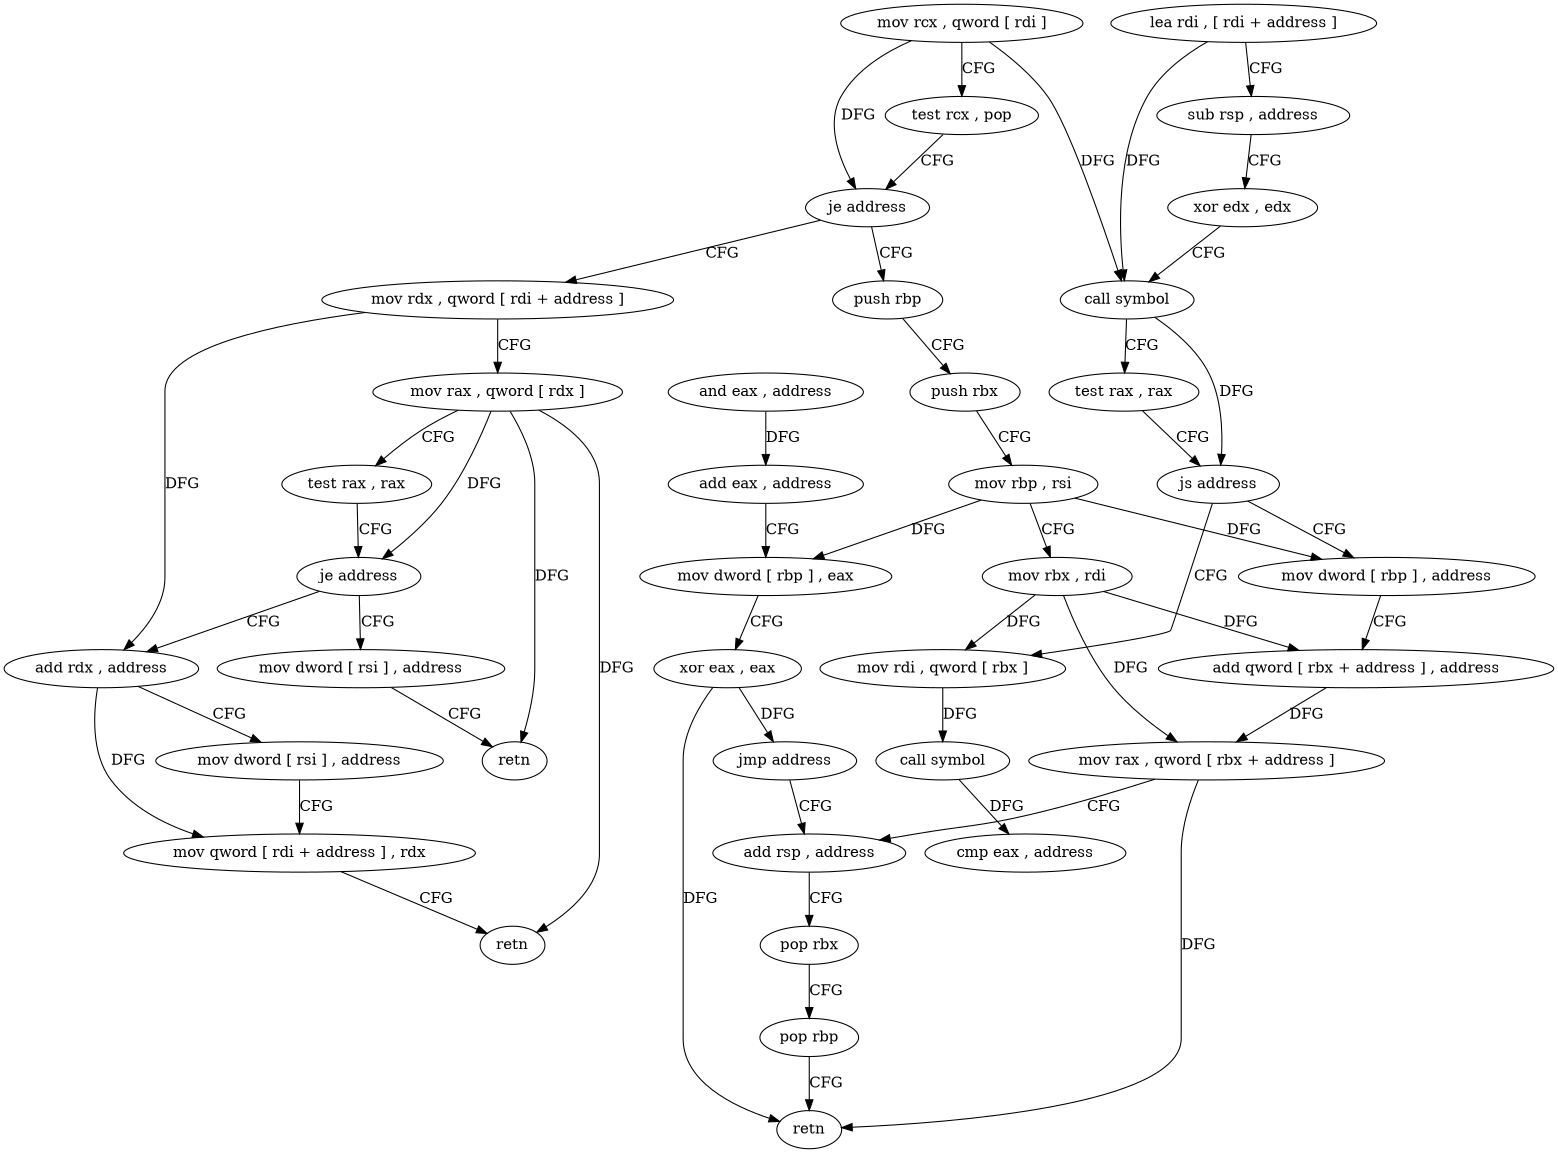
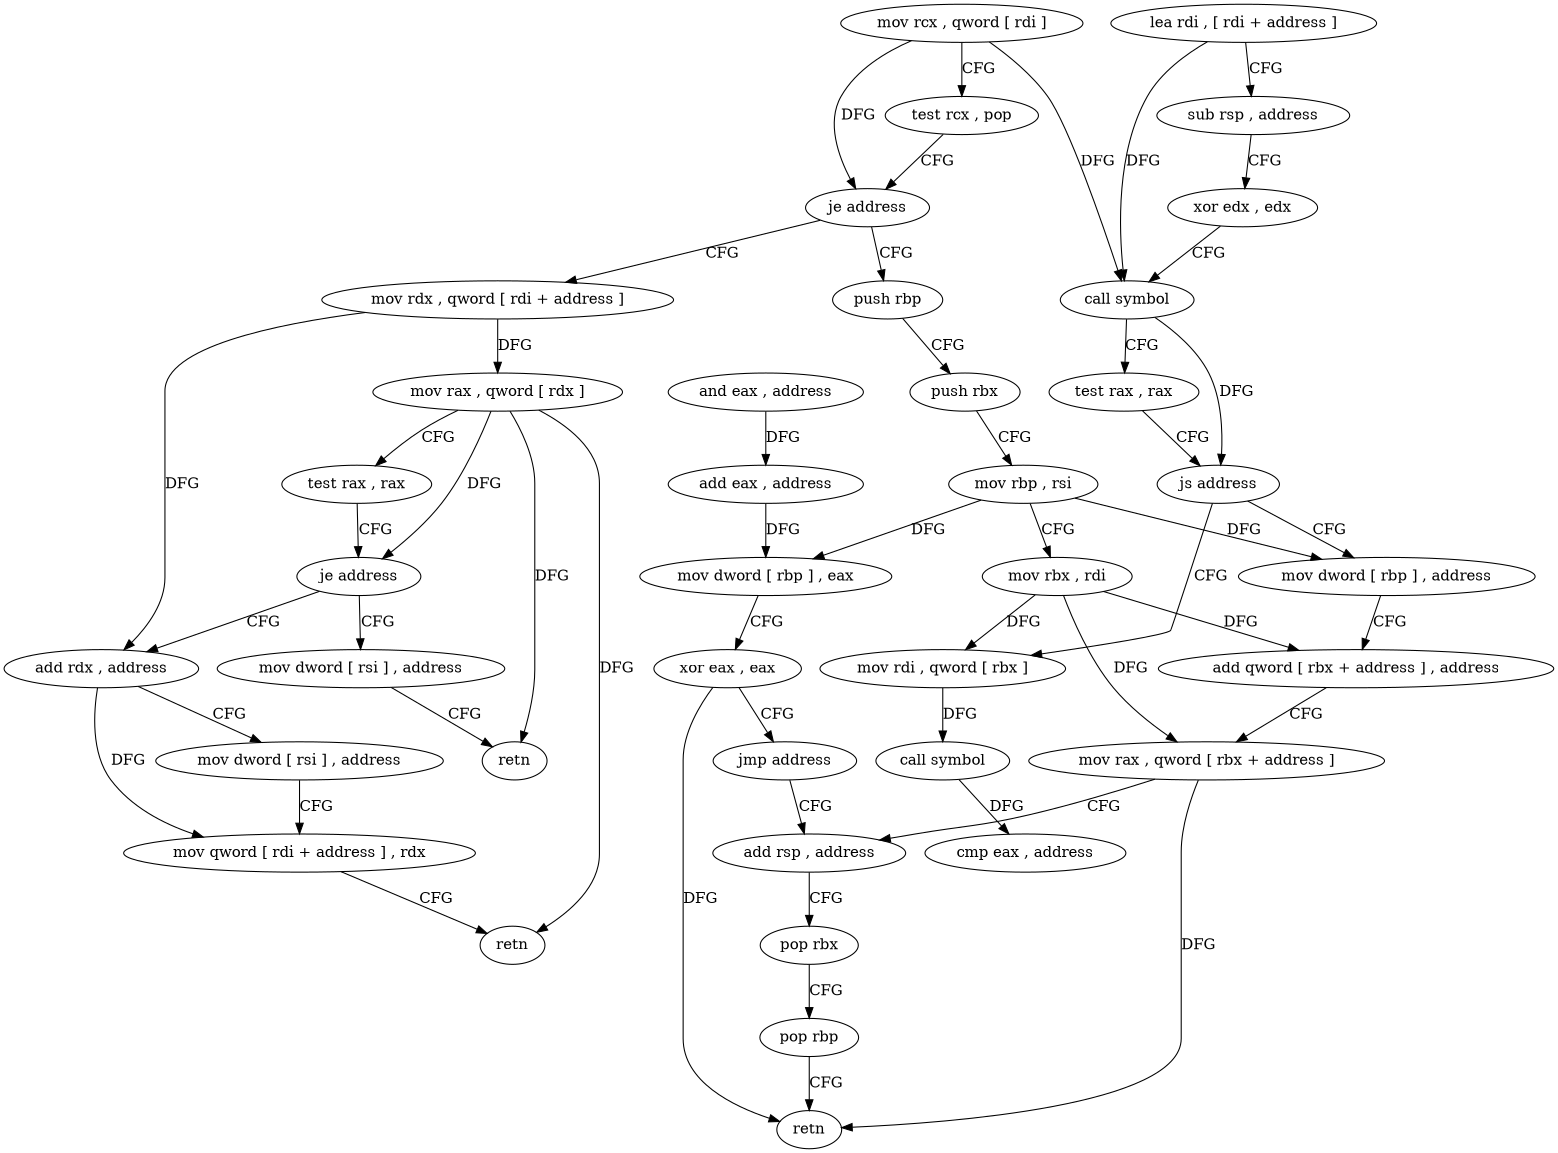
edge "mov rdx , qword [ rdi + address ]" -> "mov rax , qword [ rdx ]": label "CFG" -> "DFG"
edge "add eax , address" -> "mov dword [ rbp ] , eax": label "CFG" -> "DFG"
edge "xor eax , eax" -> "jmp address": label "DFG" -> "CFG"
edge "add qword [ rbx + address ] , address" -> "mov rax , qword [ rbx + address ]": label "DFG" -> "CFG"
